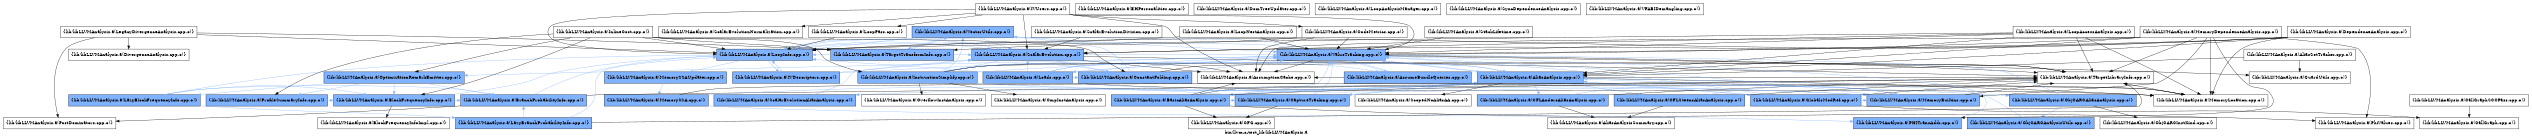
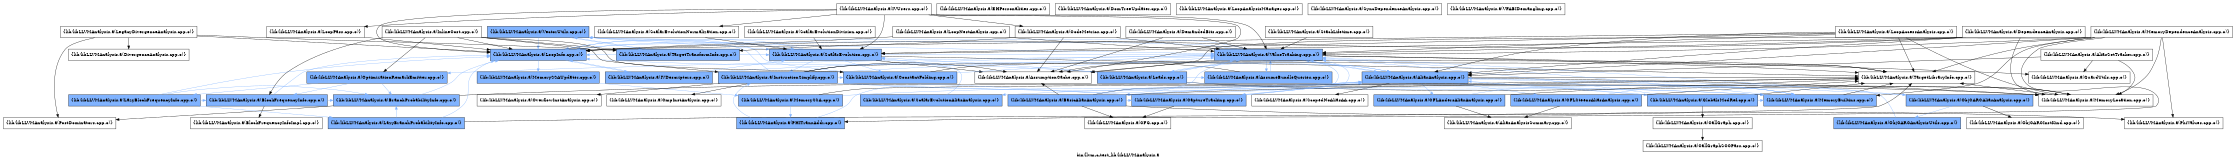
node "{lib/libLLVMAnalysis.a(DemandedBits.cpp.o)}": added
edge "{lib/libLLVMAnalysis.a(ScalarEvolutionNormalization.cpp.o)}" -> "{lib/libLLVMAnalysis.a(ScalarEvolution.cpp.o)}": added
edge "{lib/libLLVMAnalysis.a(AliasSetTracker.cpp.o)}" -> "{lib/libLLVMAnalysis.a(MemoryLocation.cpp.o)}": added
edge "{lib/libLLVMAnalysis.a(Loads.cpp.o)}" -> "{lib/libLLVMAnalysis.a(ConstantFolding.cpp.o)}": removed
node "{lib/libLLVMAnalysis.a(ProfileSummaryInfo.cpp.o)}": removed
edge "{lib/libLLVMAnalysis.a(PHITransAddr.cpp.o)}" -> "{lib/libLLVMAnalysis.a(InstructionSimplify.cpp.o)}": added
edge "{lib/libLLVMAnalysis.a(CallGraphSCCPass.cpp.o)}" -> "{lib/libLLVMAnalysis.a(CallGraph.cpp.o)}": reversed
